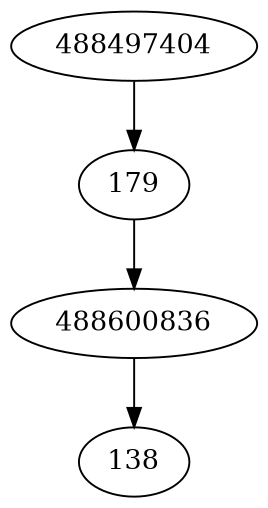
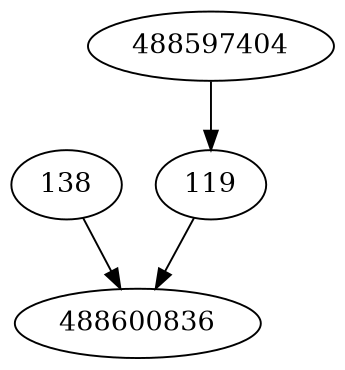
node "488497404": label "488497404" -> "488597404"
node "179": label "179" -> "119"
edge "488600836" -> "138": reversed
